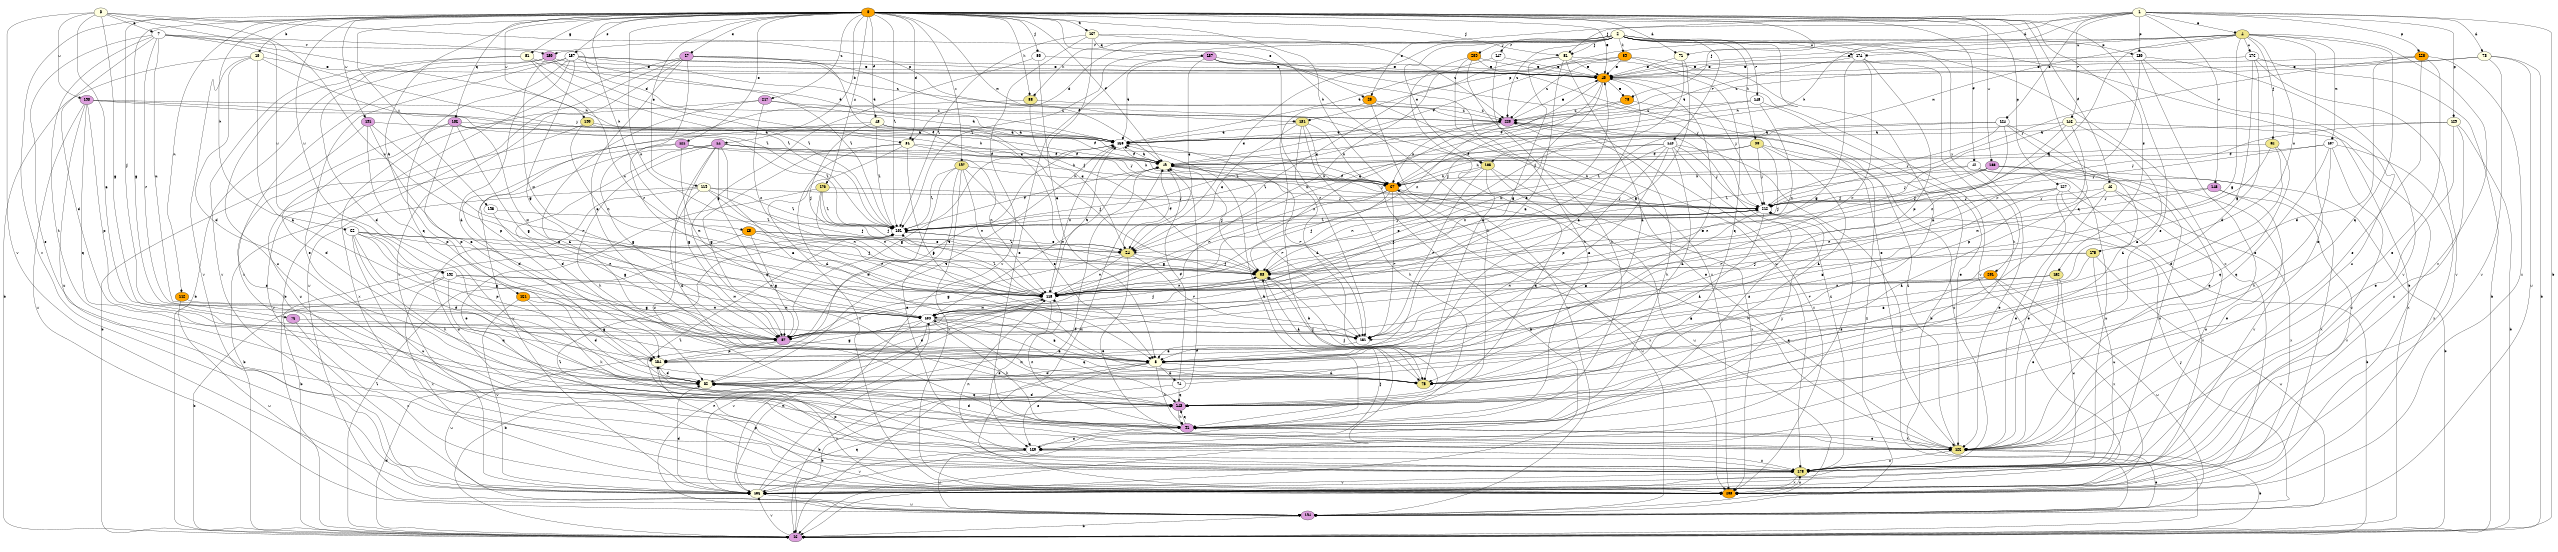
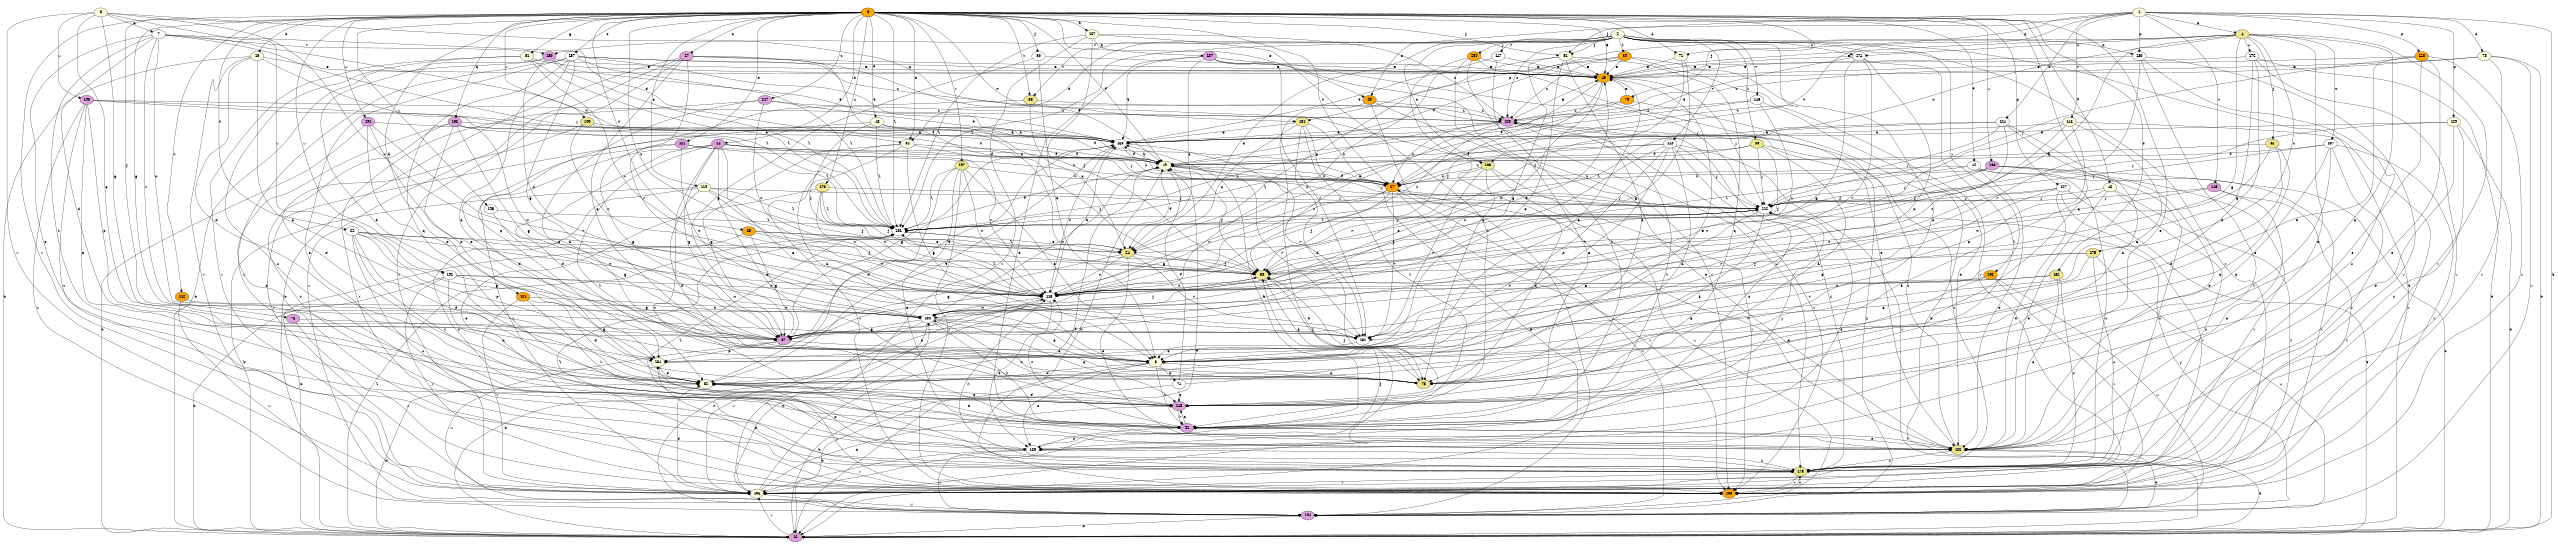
edge "40" -> "78": reversed
edge "109" -> "134": now "109" -> "57"
